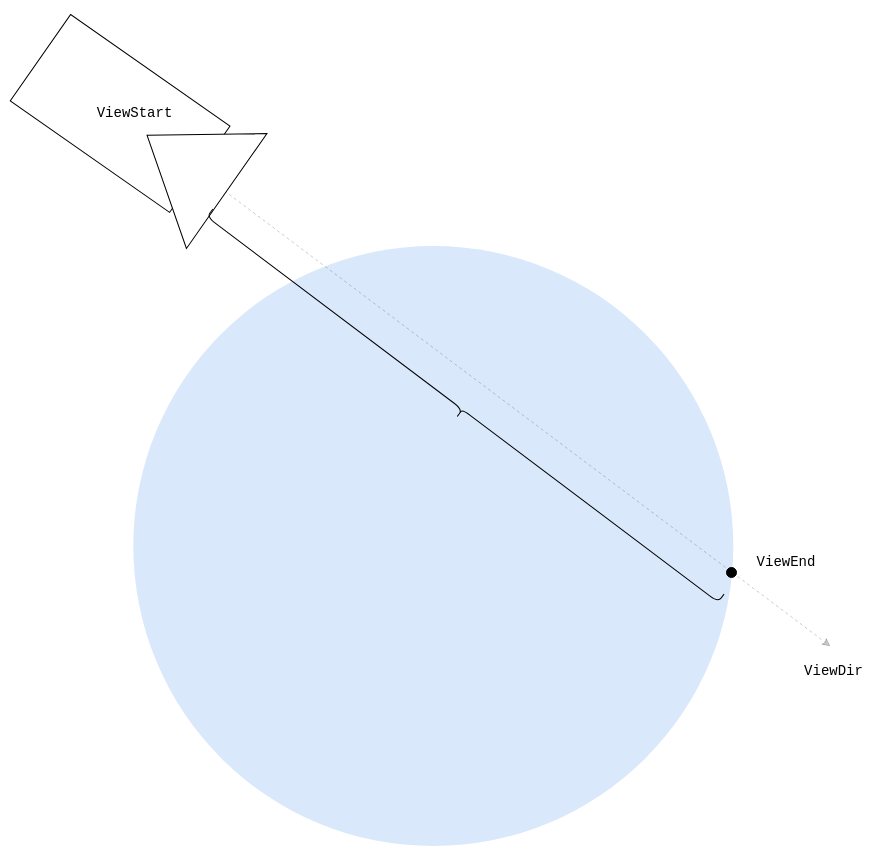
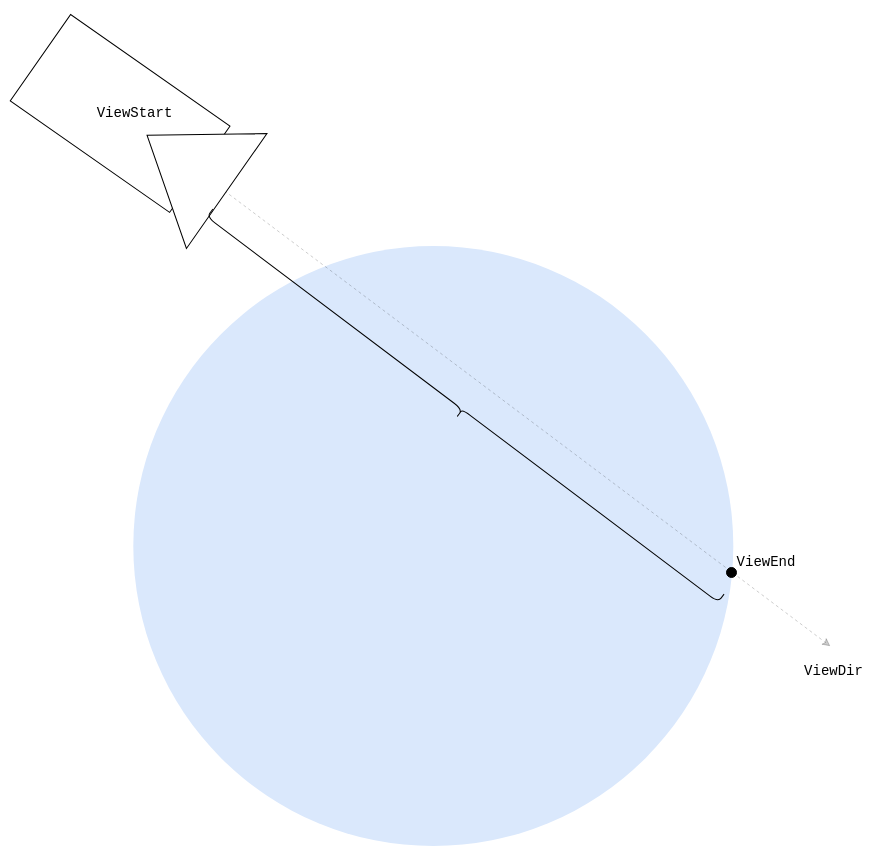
node "ViewEnd": moved (787, 563) -> (767, 563)
